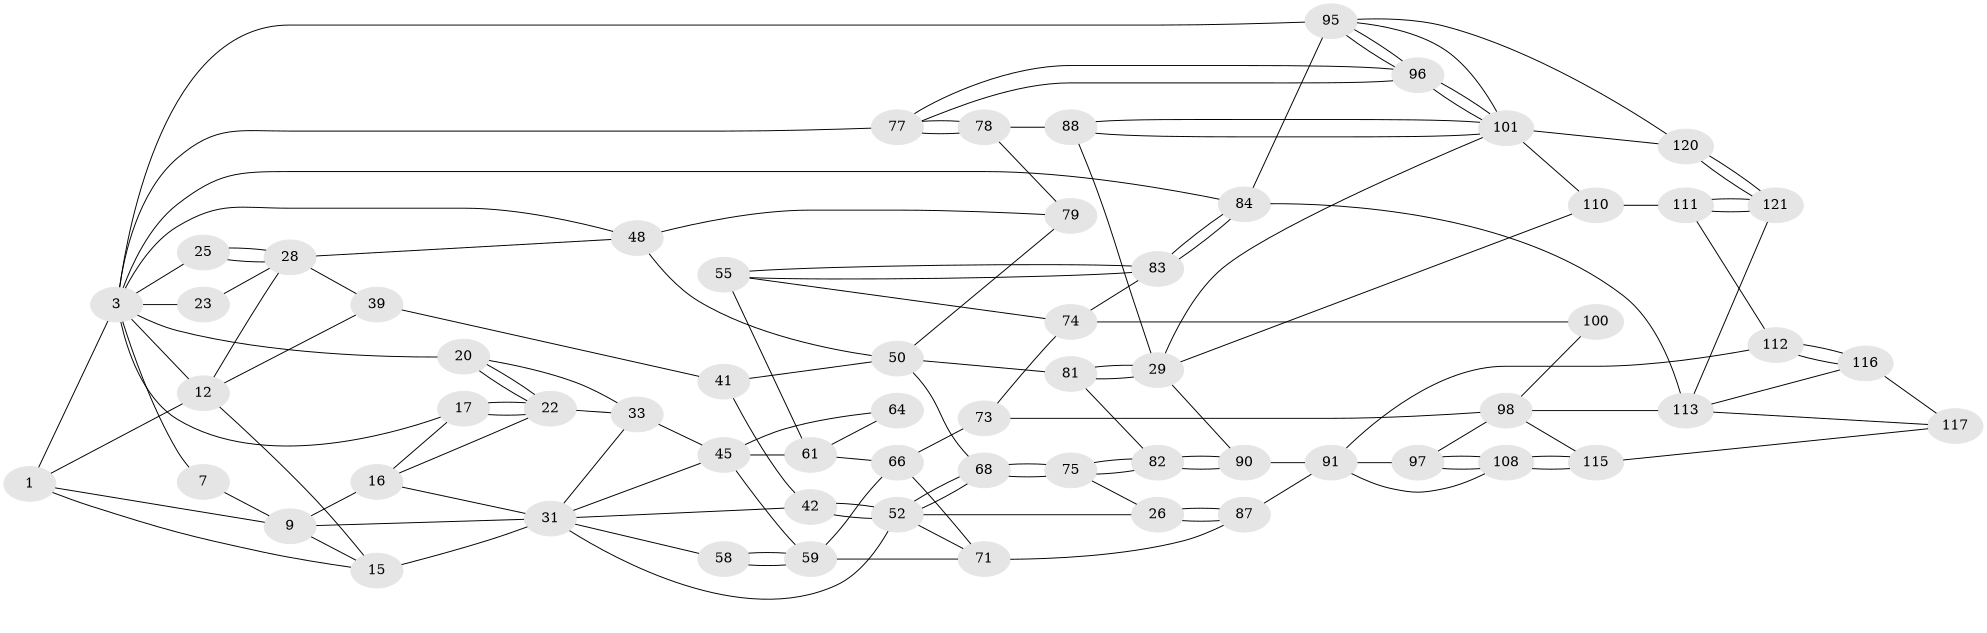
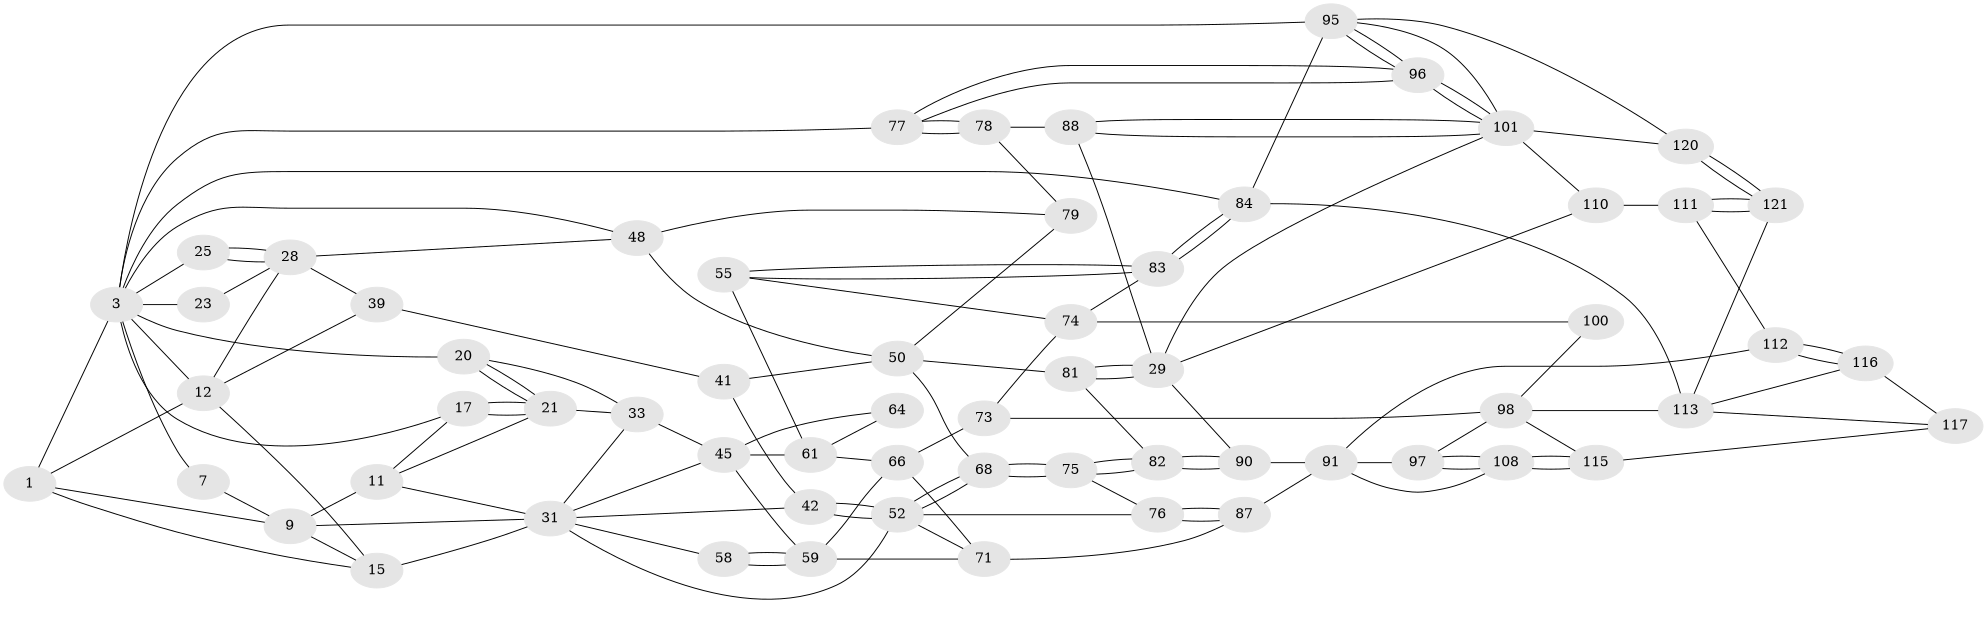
node "22": label "22" -> "21"
node "16": label "16" -> "11"
node "26": label "26" -> "76"
